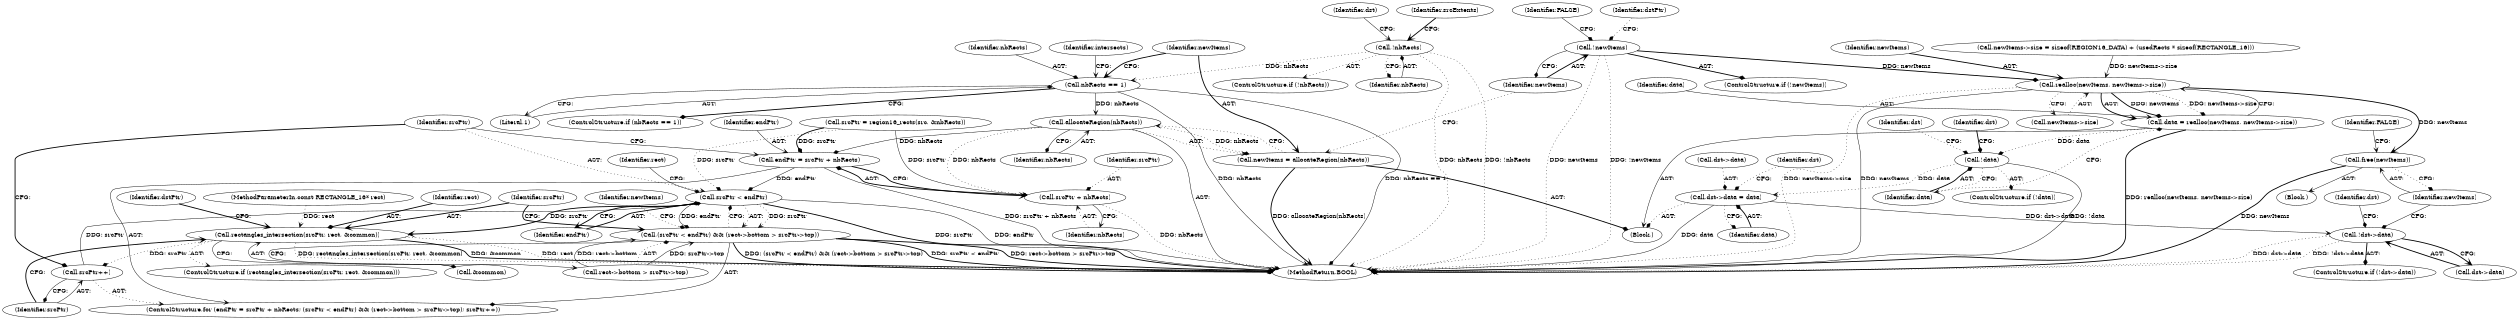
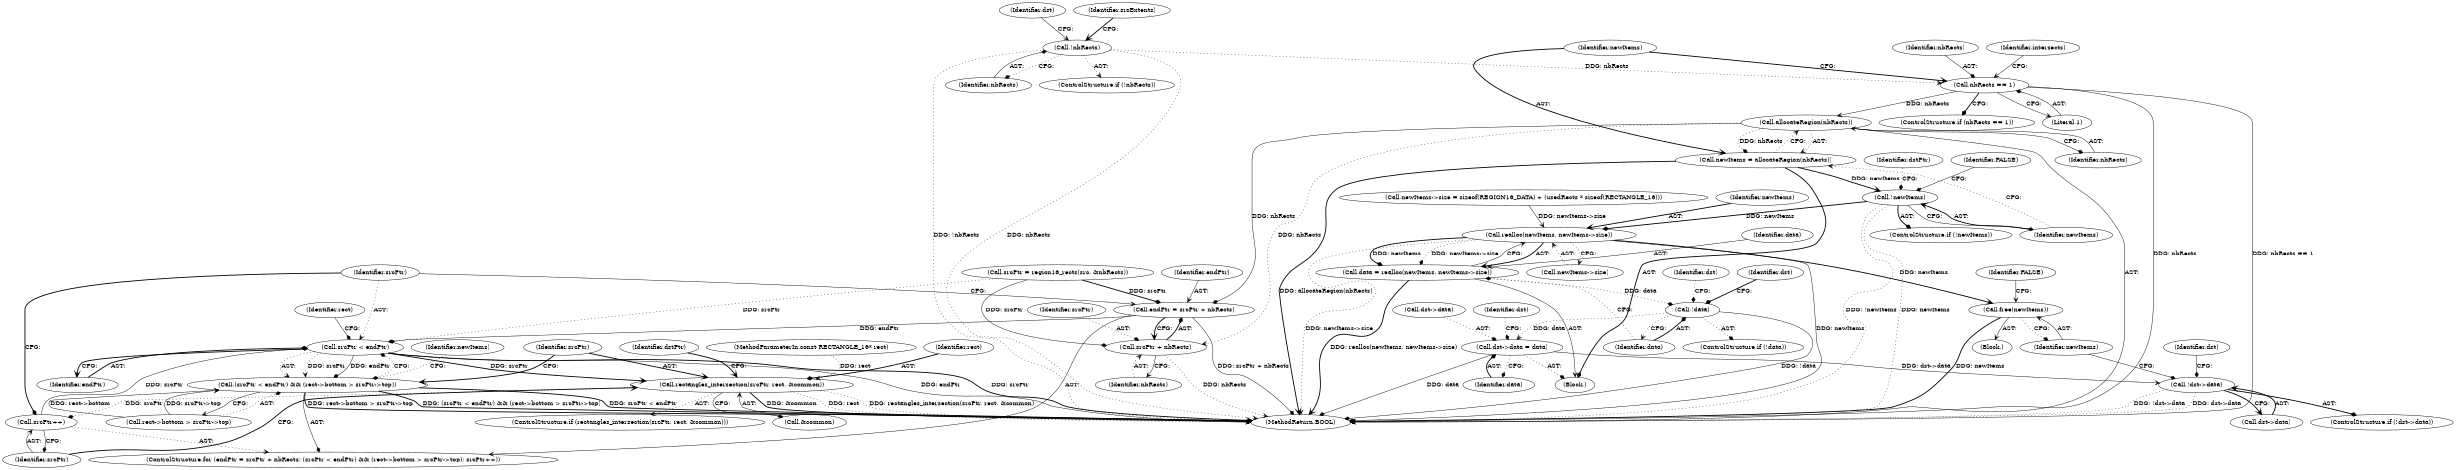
edge "(Call,newItems = allocateRegion(nbRects))" -> "(Call,!newItems)": added, label "DDG: newItems"
